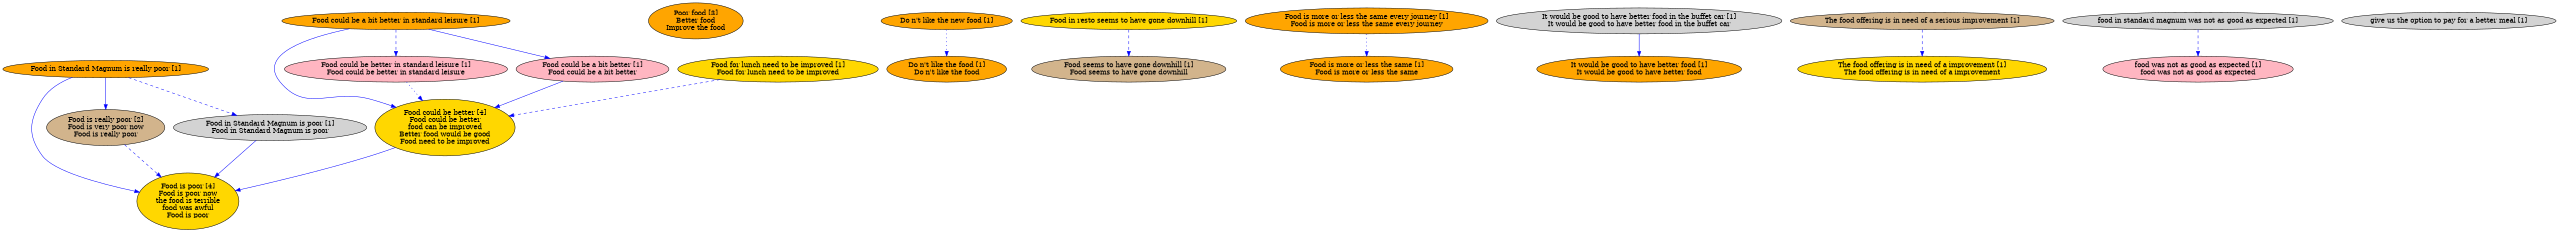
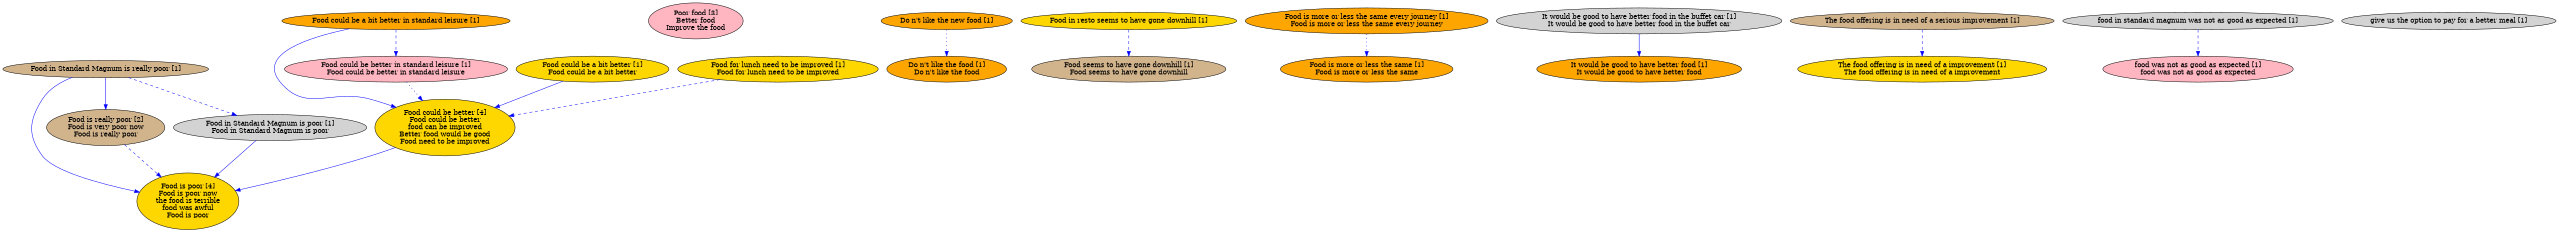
node "Poor food [3] Better food Improve the food": fillcolor orange -> lightpink
edge "Food could be a bit better in standard leisure [1]" -> "Food could be a bit better [1] Food could be a bit better": removed
node "Food in Standard Magnum is really poor [1]": fillcolor orange -> tan
node "Food could be a bit better [1] Food could be a bit better": fillcolor lightpink -> gold
